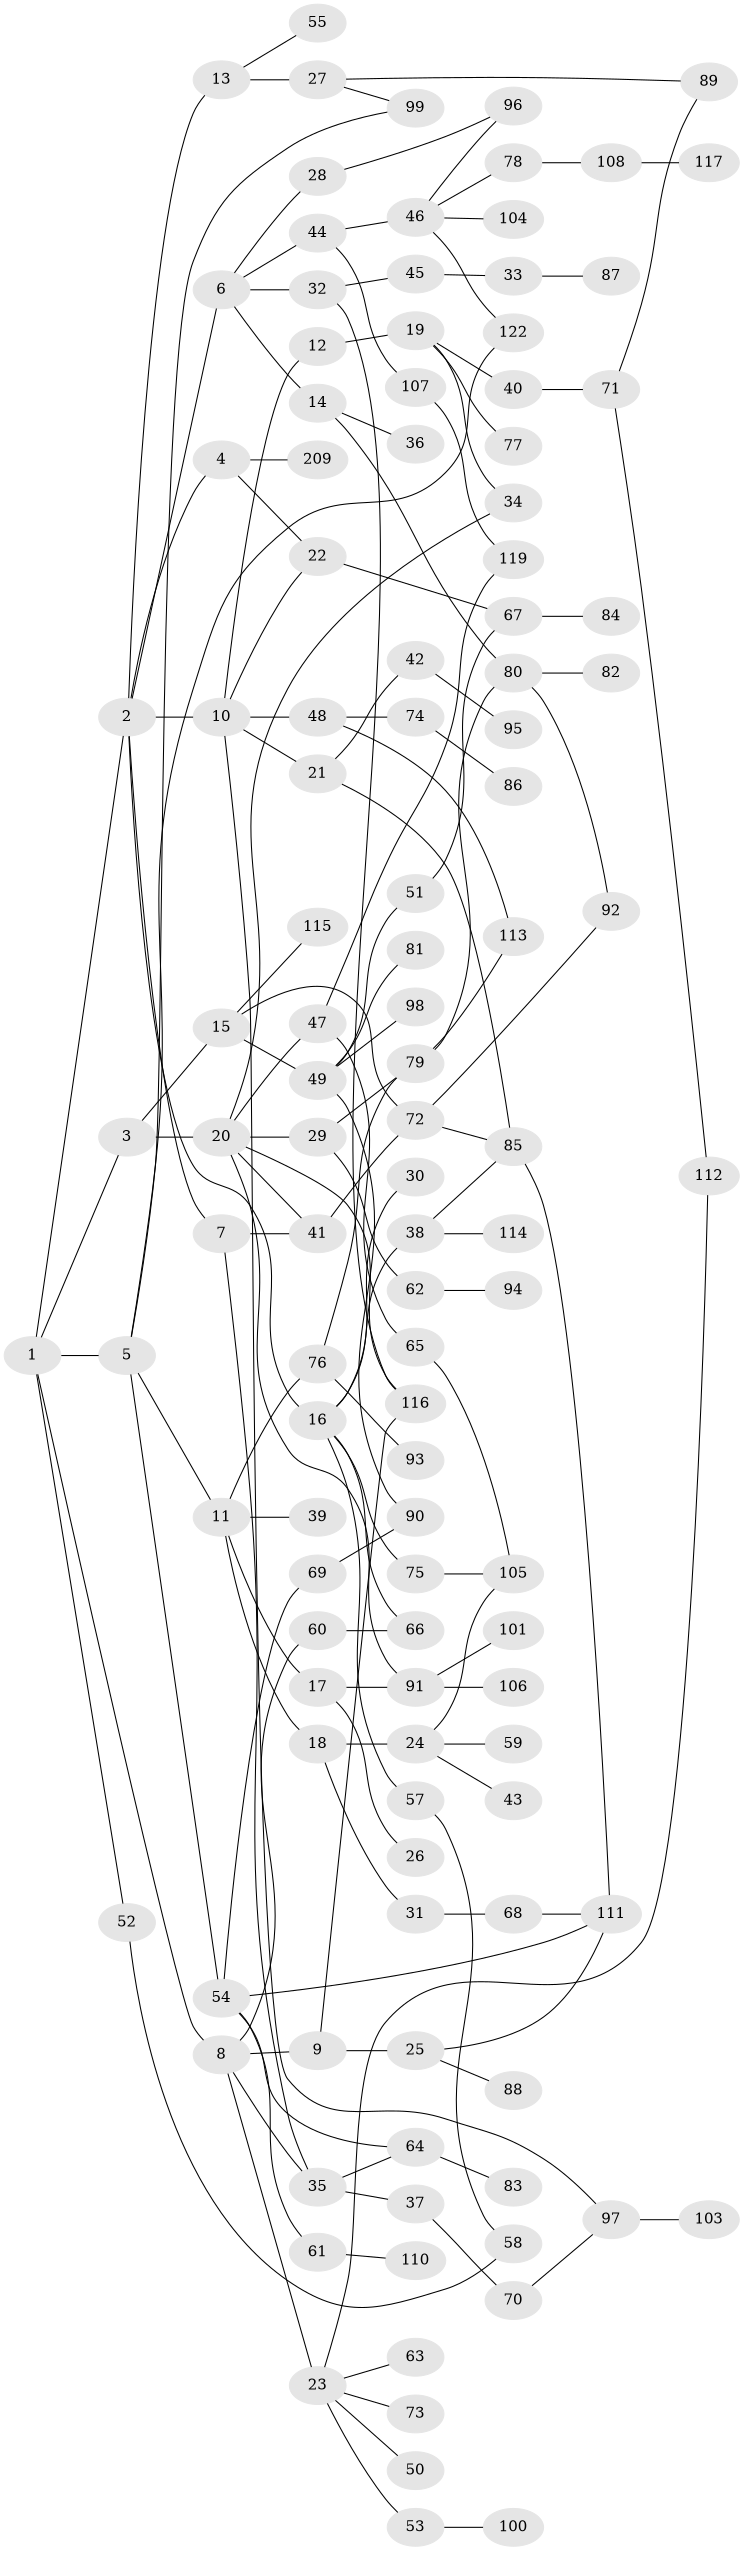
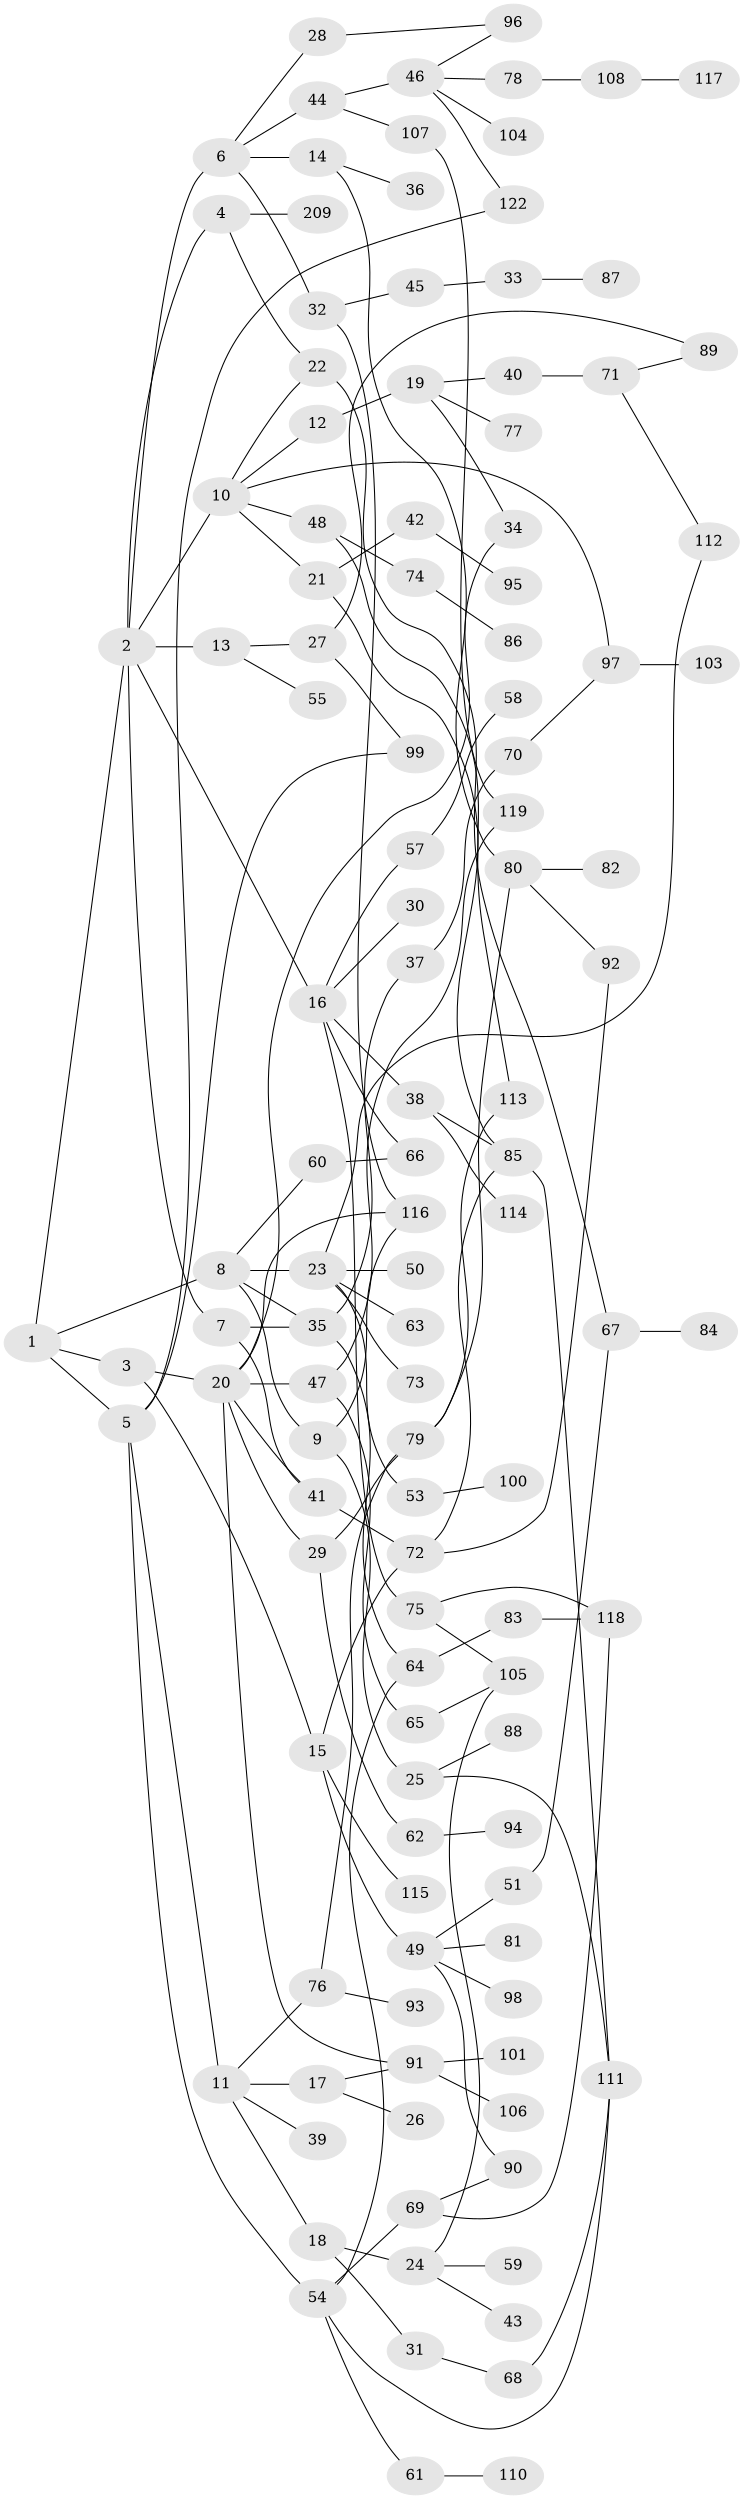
node "118": added
node "52": removed
